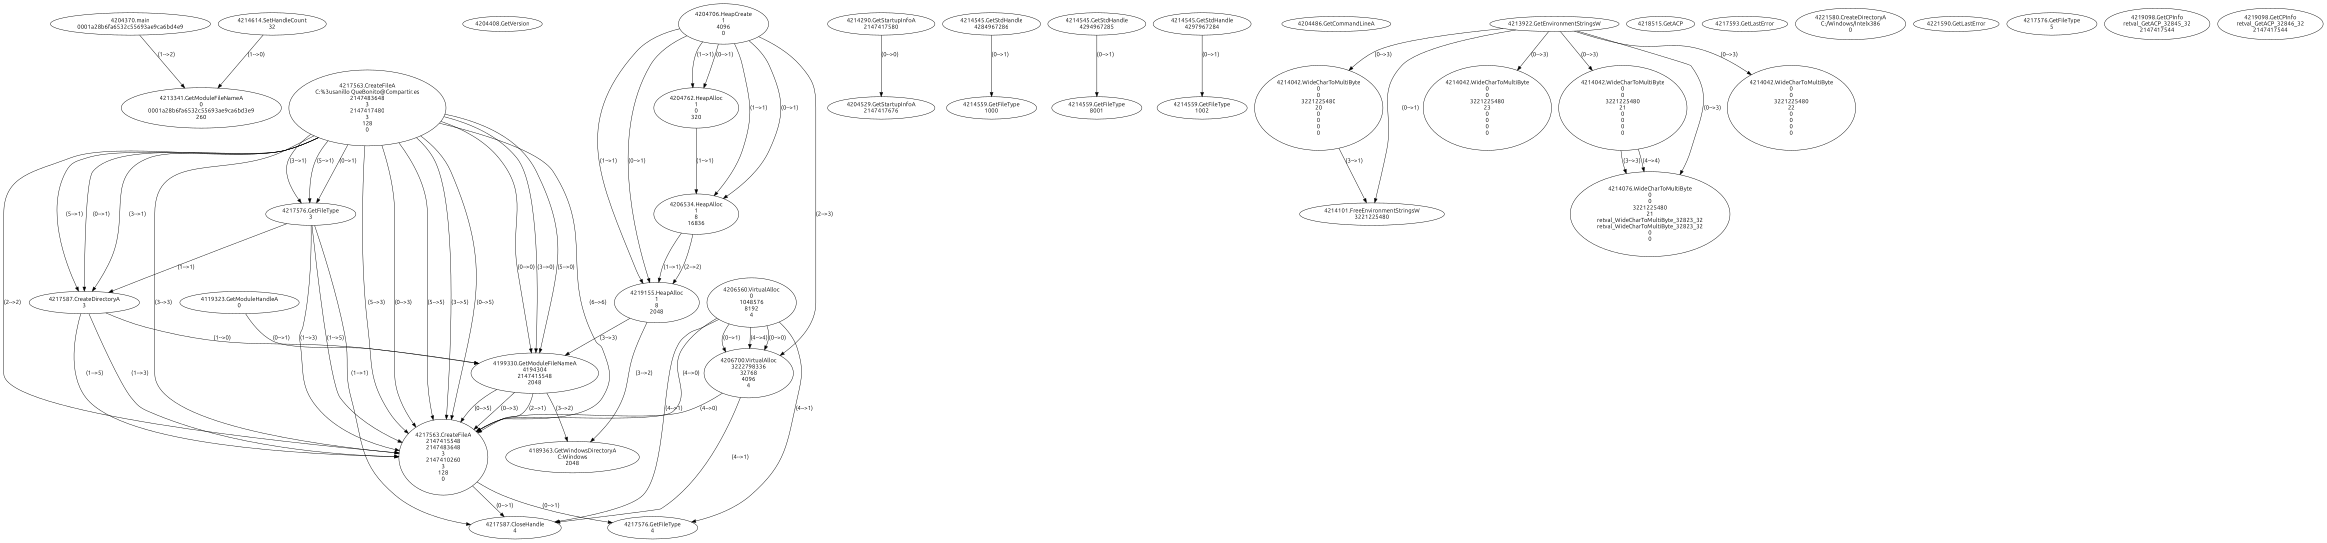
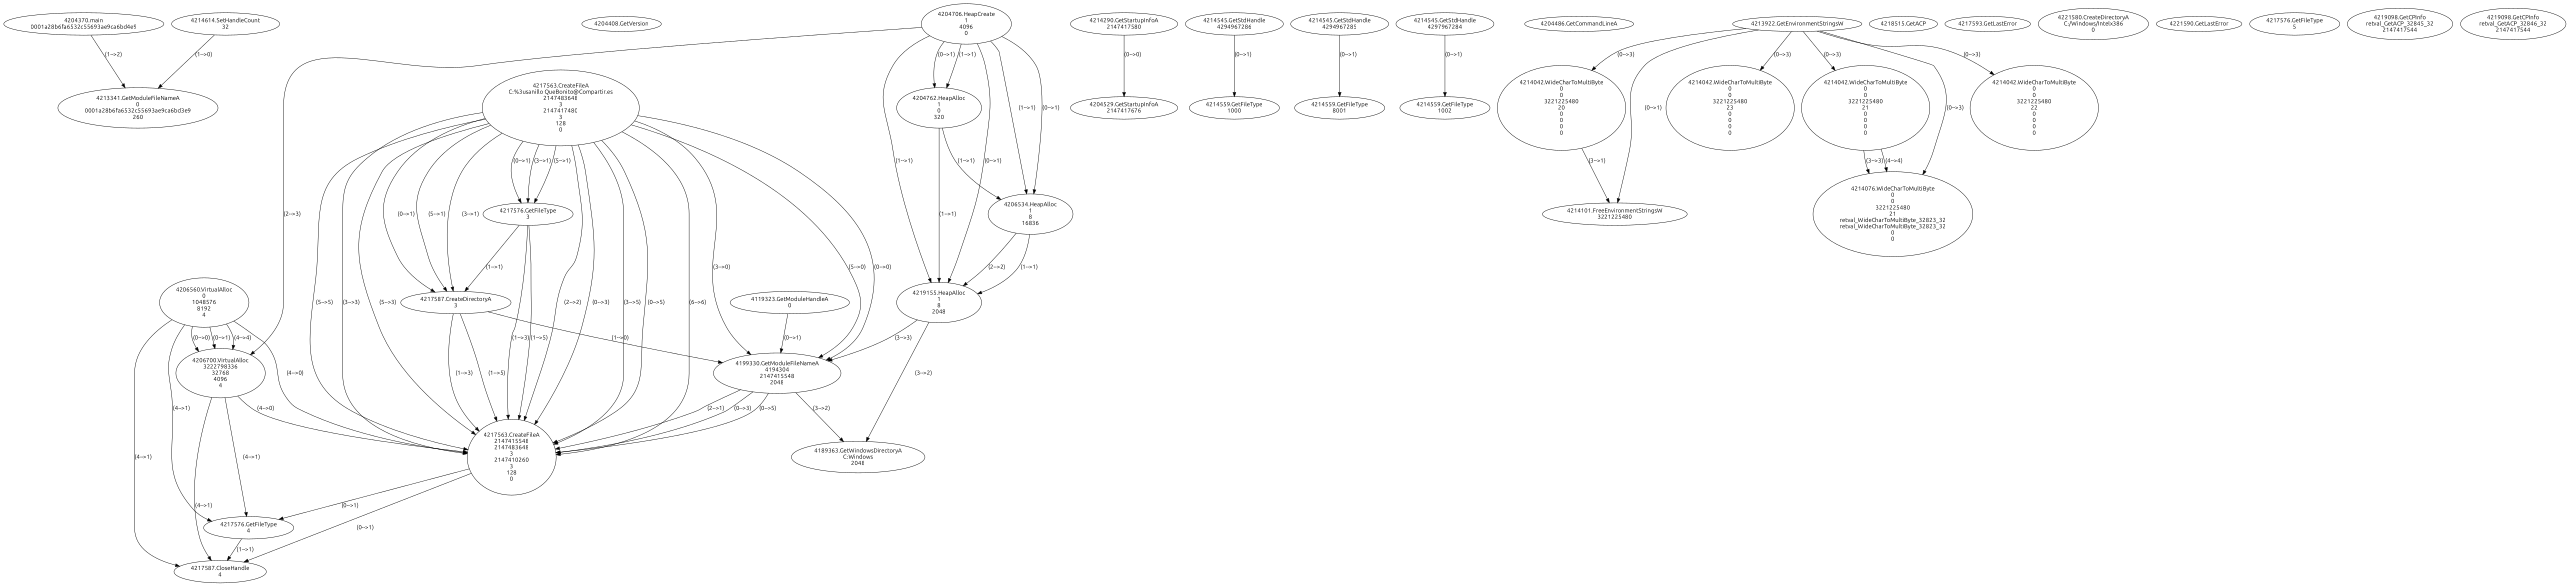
node "4214545.GetStdHandle 4284967286": label "4214545.GetStdHandle 4284967286" -> "4214545.GetStdHandle 4294967286"
edge "4204762.HeapAlloc 1 0 320" -> "4219155.HeapAlloc 1 8 2048": added, label "(1-->1)"
edge "4217576.GetFileType 3" -> "4217587.CloseHandle 4": now "4217576.GetFileType 4" -> "4217587.CloseHandle 4"
edge "4206700.VirtualAlloc 3222798336 32768 4096 4" -> "4217576.GetFileType 4": added, label "(4-->1)"
